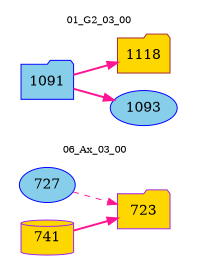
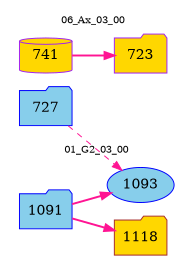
node "727": shape ellipse -> folder
edge "727" -> "723": now "727" -> "1093"
